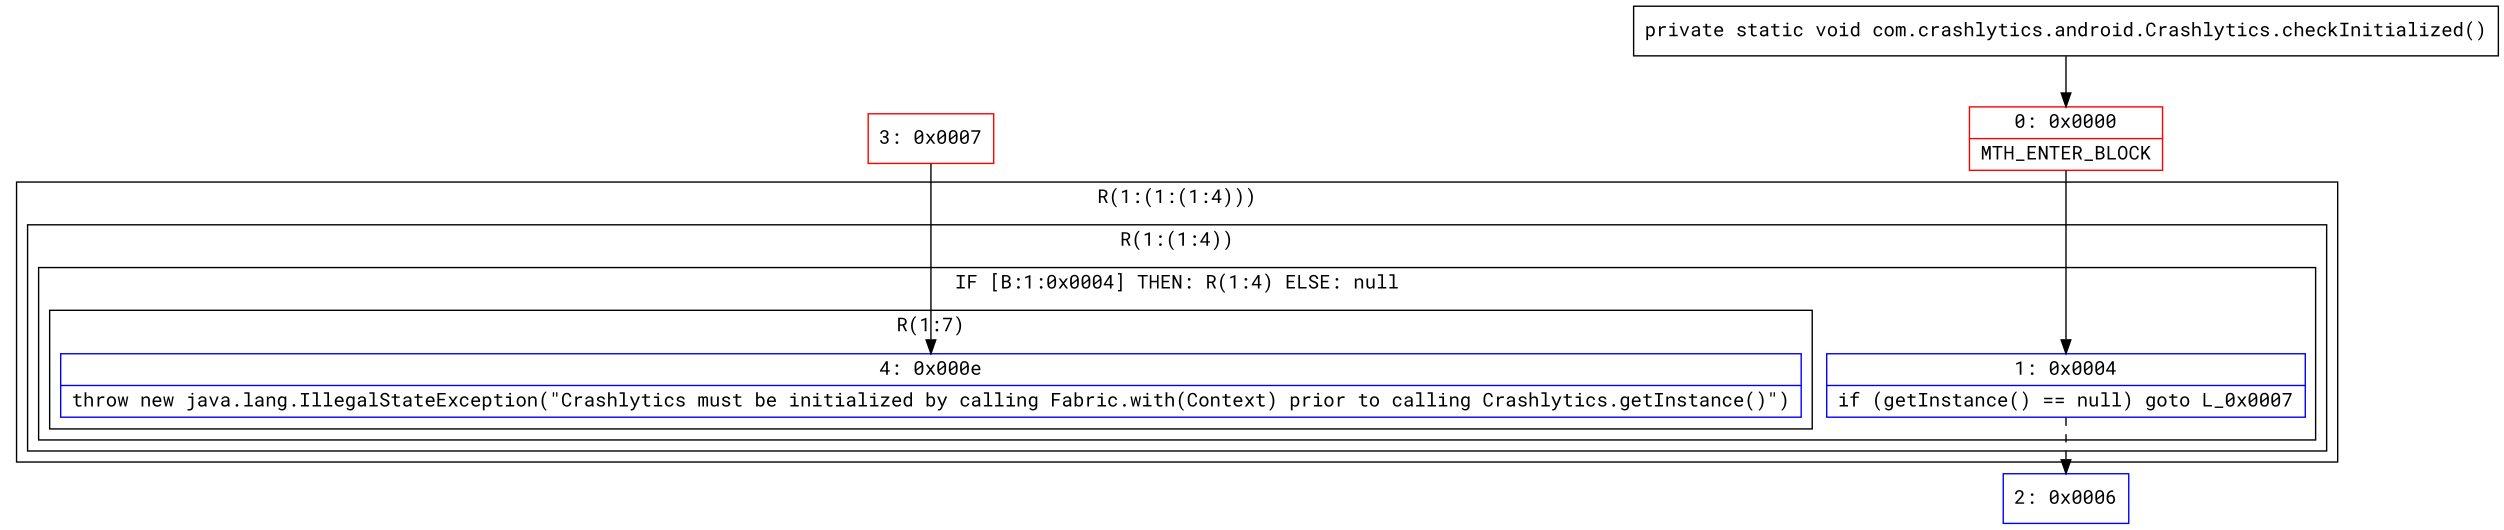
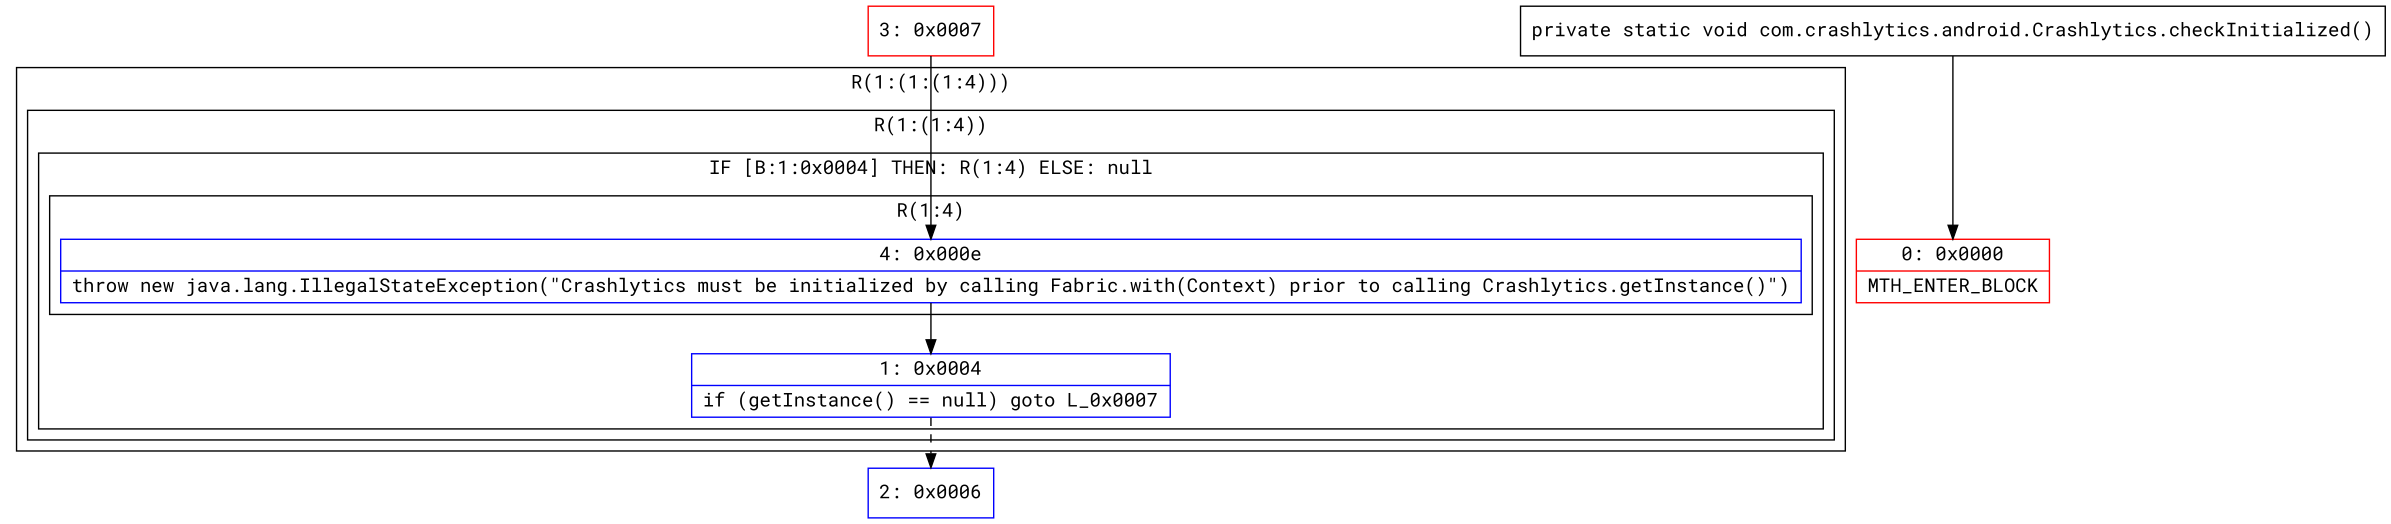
edge "0: 0x0000" -> "1: 0x0004": now "4: 0x000e" -> "1: 0x0004"
cluster "R(1:7)": label "R(1:7)" -> "R(1:4)"
